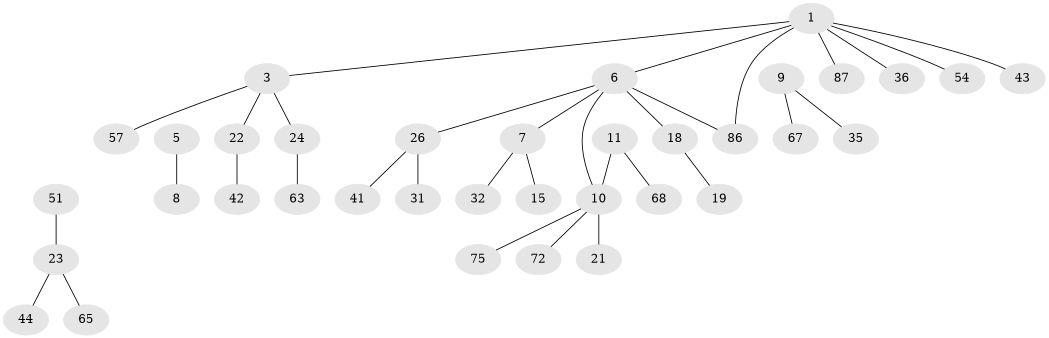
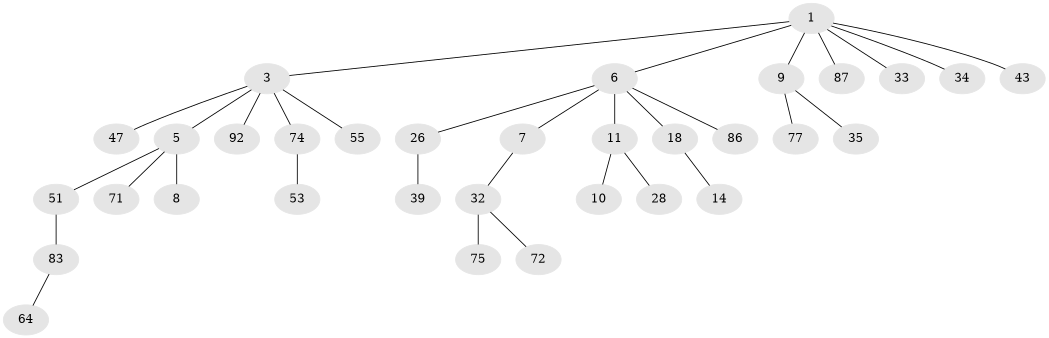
edge "1" -- "86": now "1" -- "9"
node "36": label "36" -> "33"
node "54": label "54" -> "34"
edge "3" -- "5": added
edge "6" -- "10": now "6" -- "11"
node "57": label "57" -> "47"
node "22": label "22" -> "92"
node "24": label "24" -> "74"
node "55": added
node "67": label "67" -> "77"
edge "5" -- "51": added
node "71": added
node "42": removed
node "63": label "63" -> "53"
node "41": removed
node "31": label "31" -> "39"
node "15": removed
node "68": label "68" -> "28"
node "19": label "19" -> "14"
edge "10" -- "75": now "32" -- "75"
edge "10" -- "72": now "32" -- "72"
node "23": label "23" -> "83"
node "21": removed
node "44": label "44" -> "64"
node "65": removed
